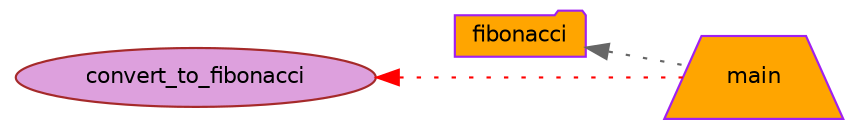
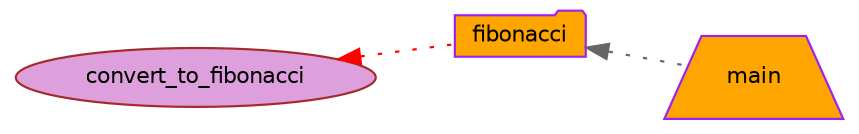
edge "main" -> "convert_to_fibonacci": now "fibonacci" -> "convert_to_fibonacci"
